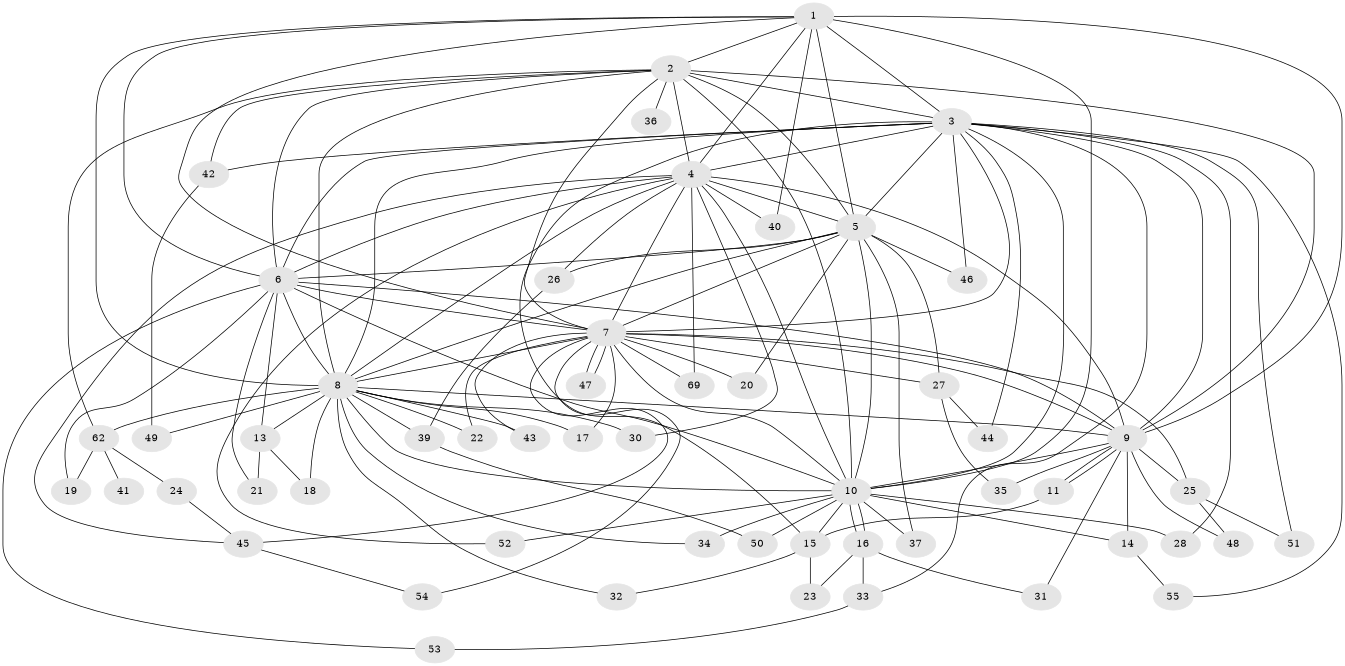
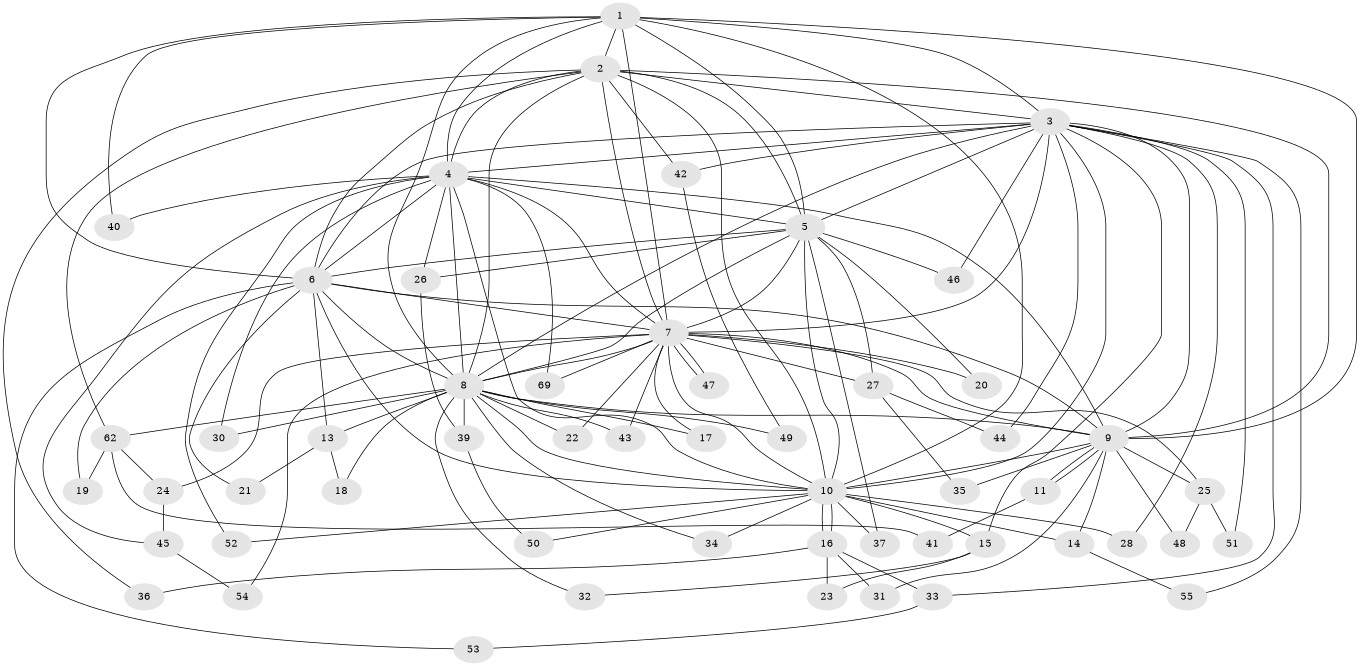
edge "7" -- "45": now "7" -- "24"
edge "11" -- "15": now "11" -- "41"
edge "16" -- "36": added
